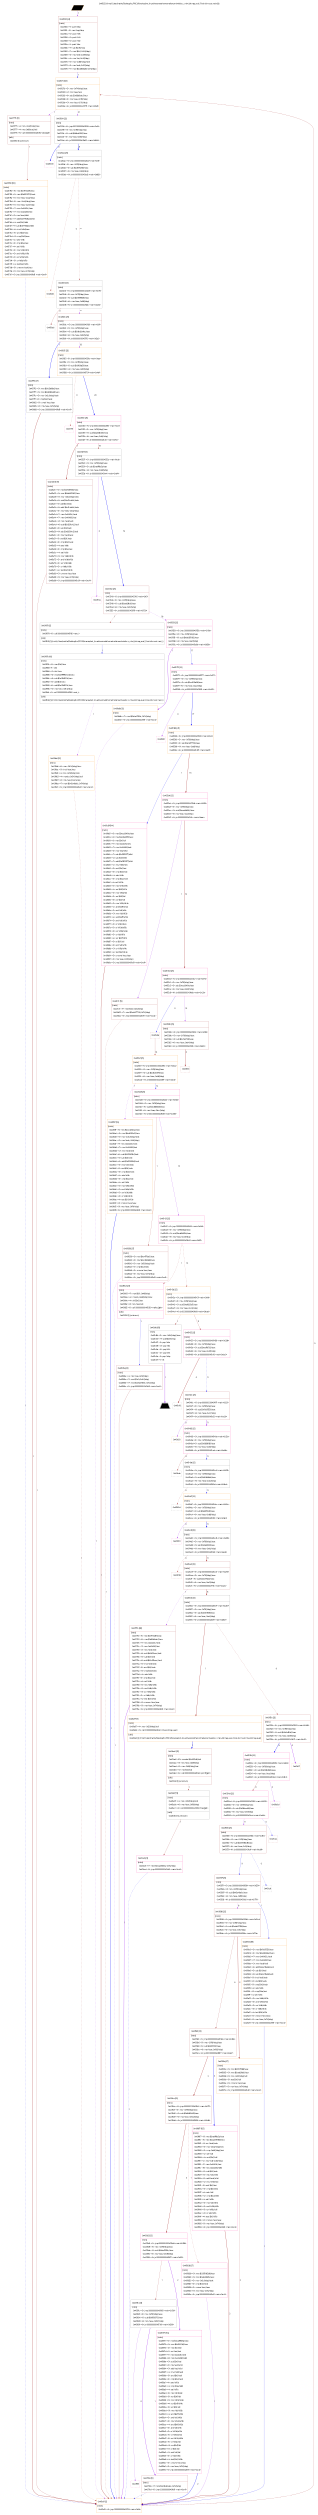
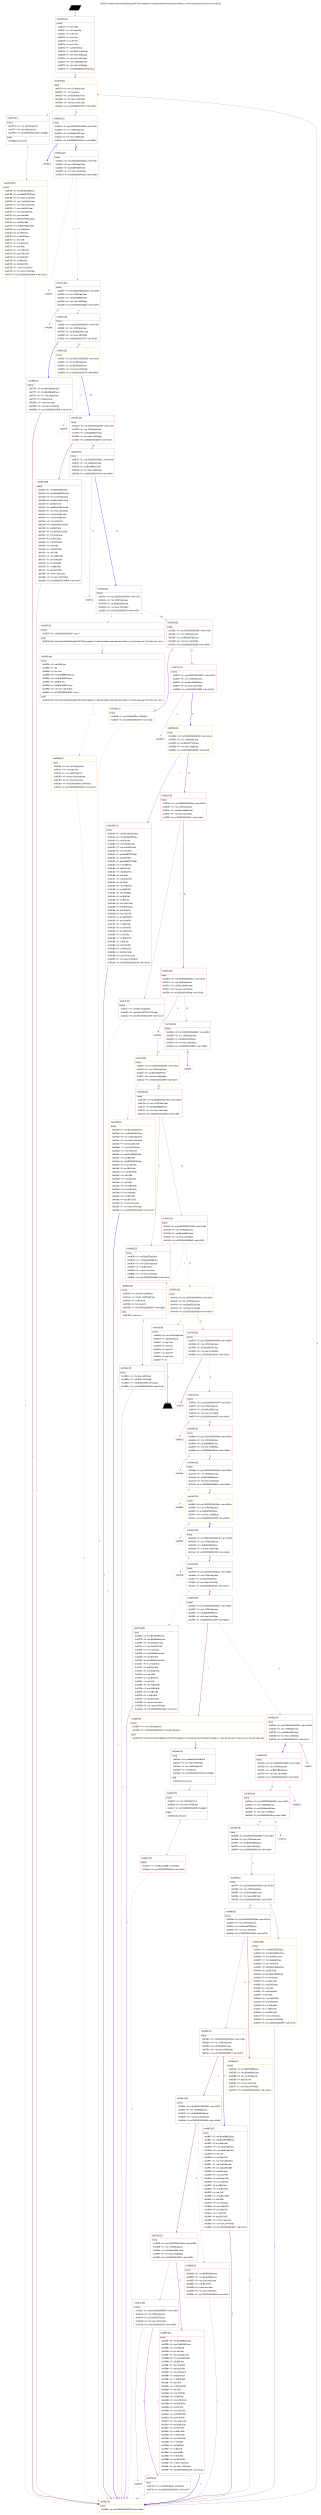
node "0x401cdf": removed
